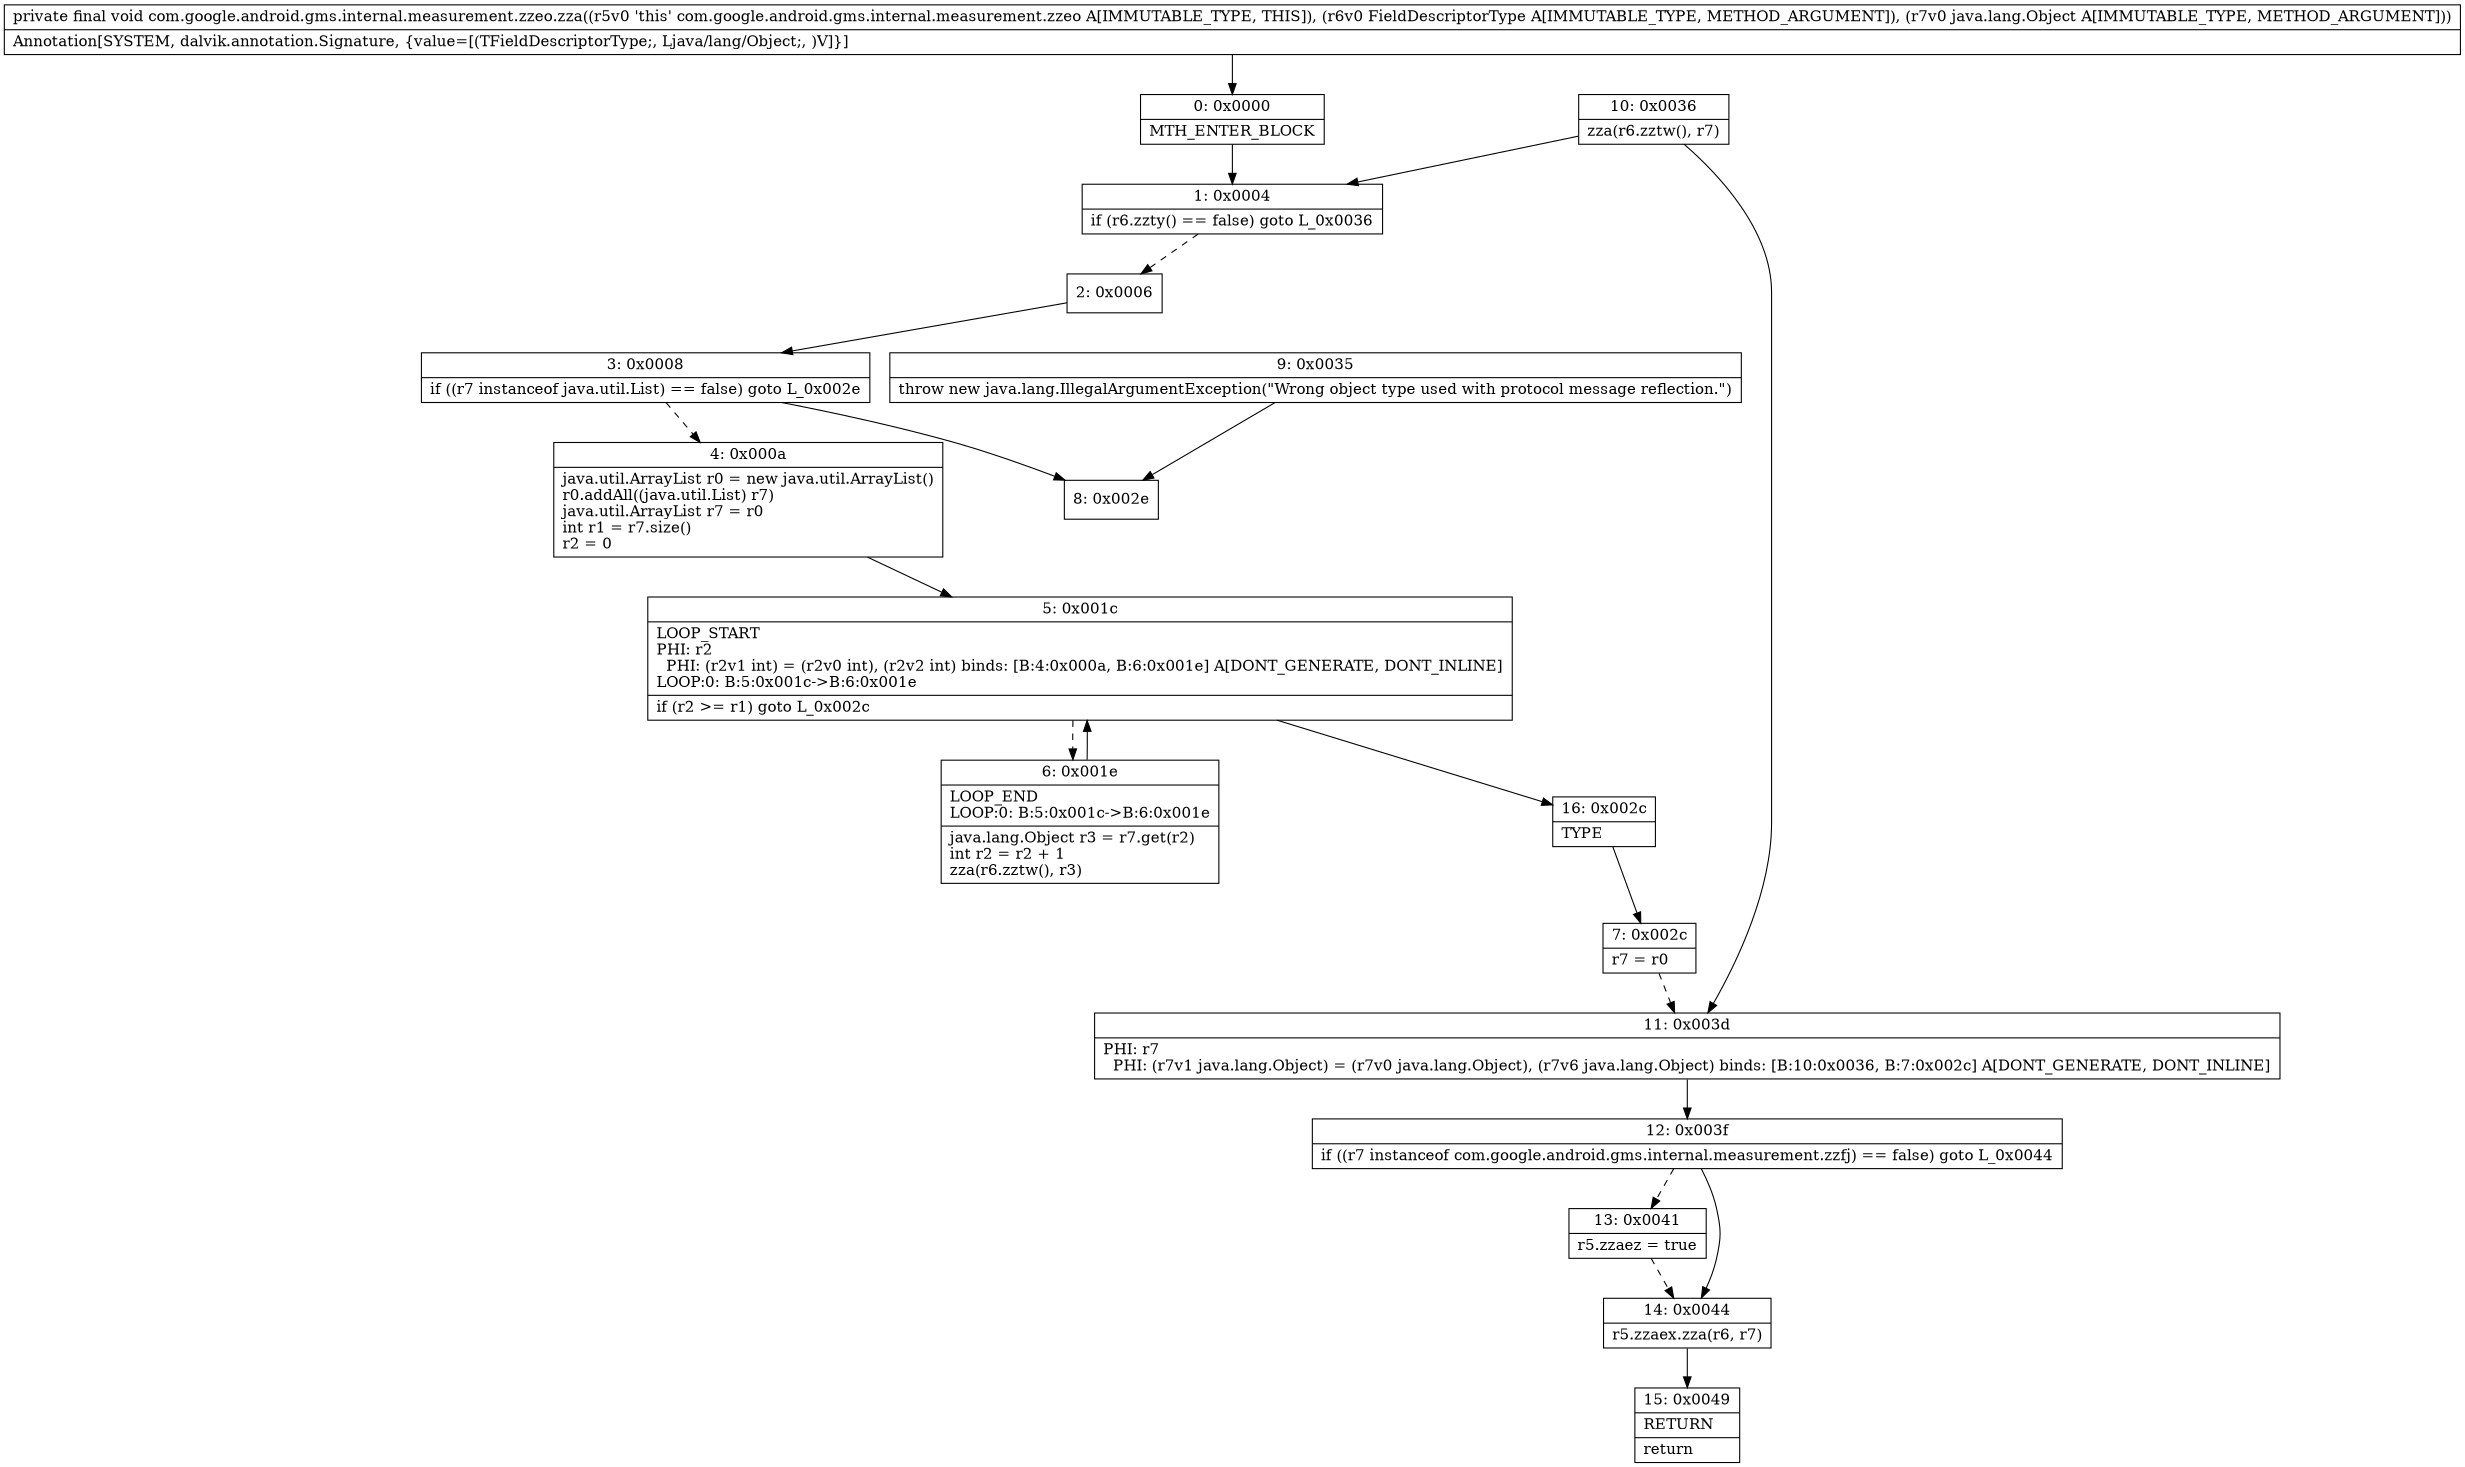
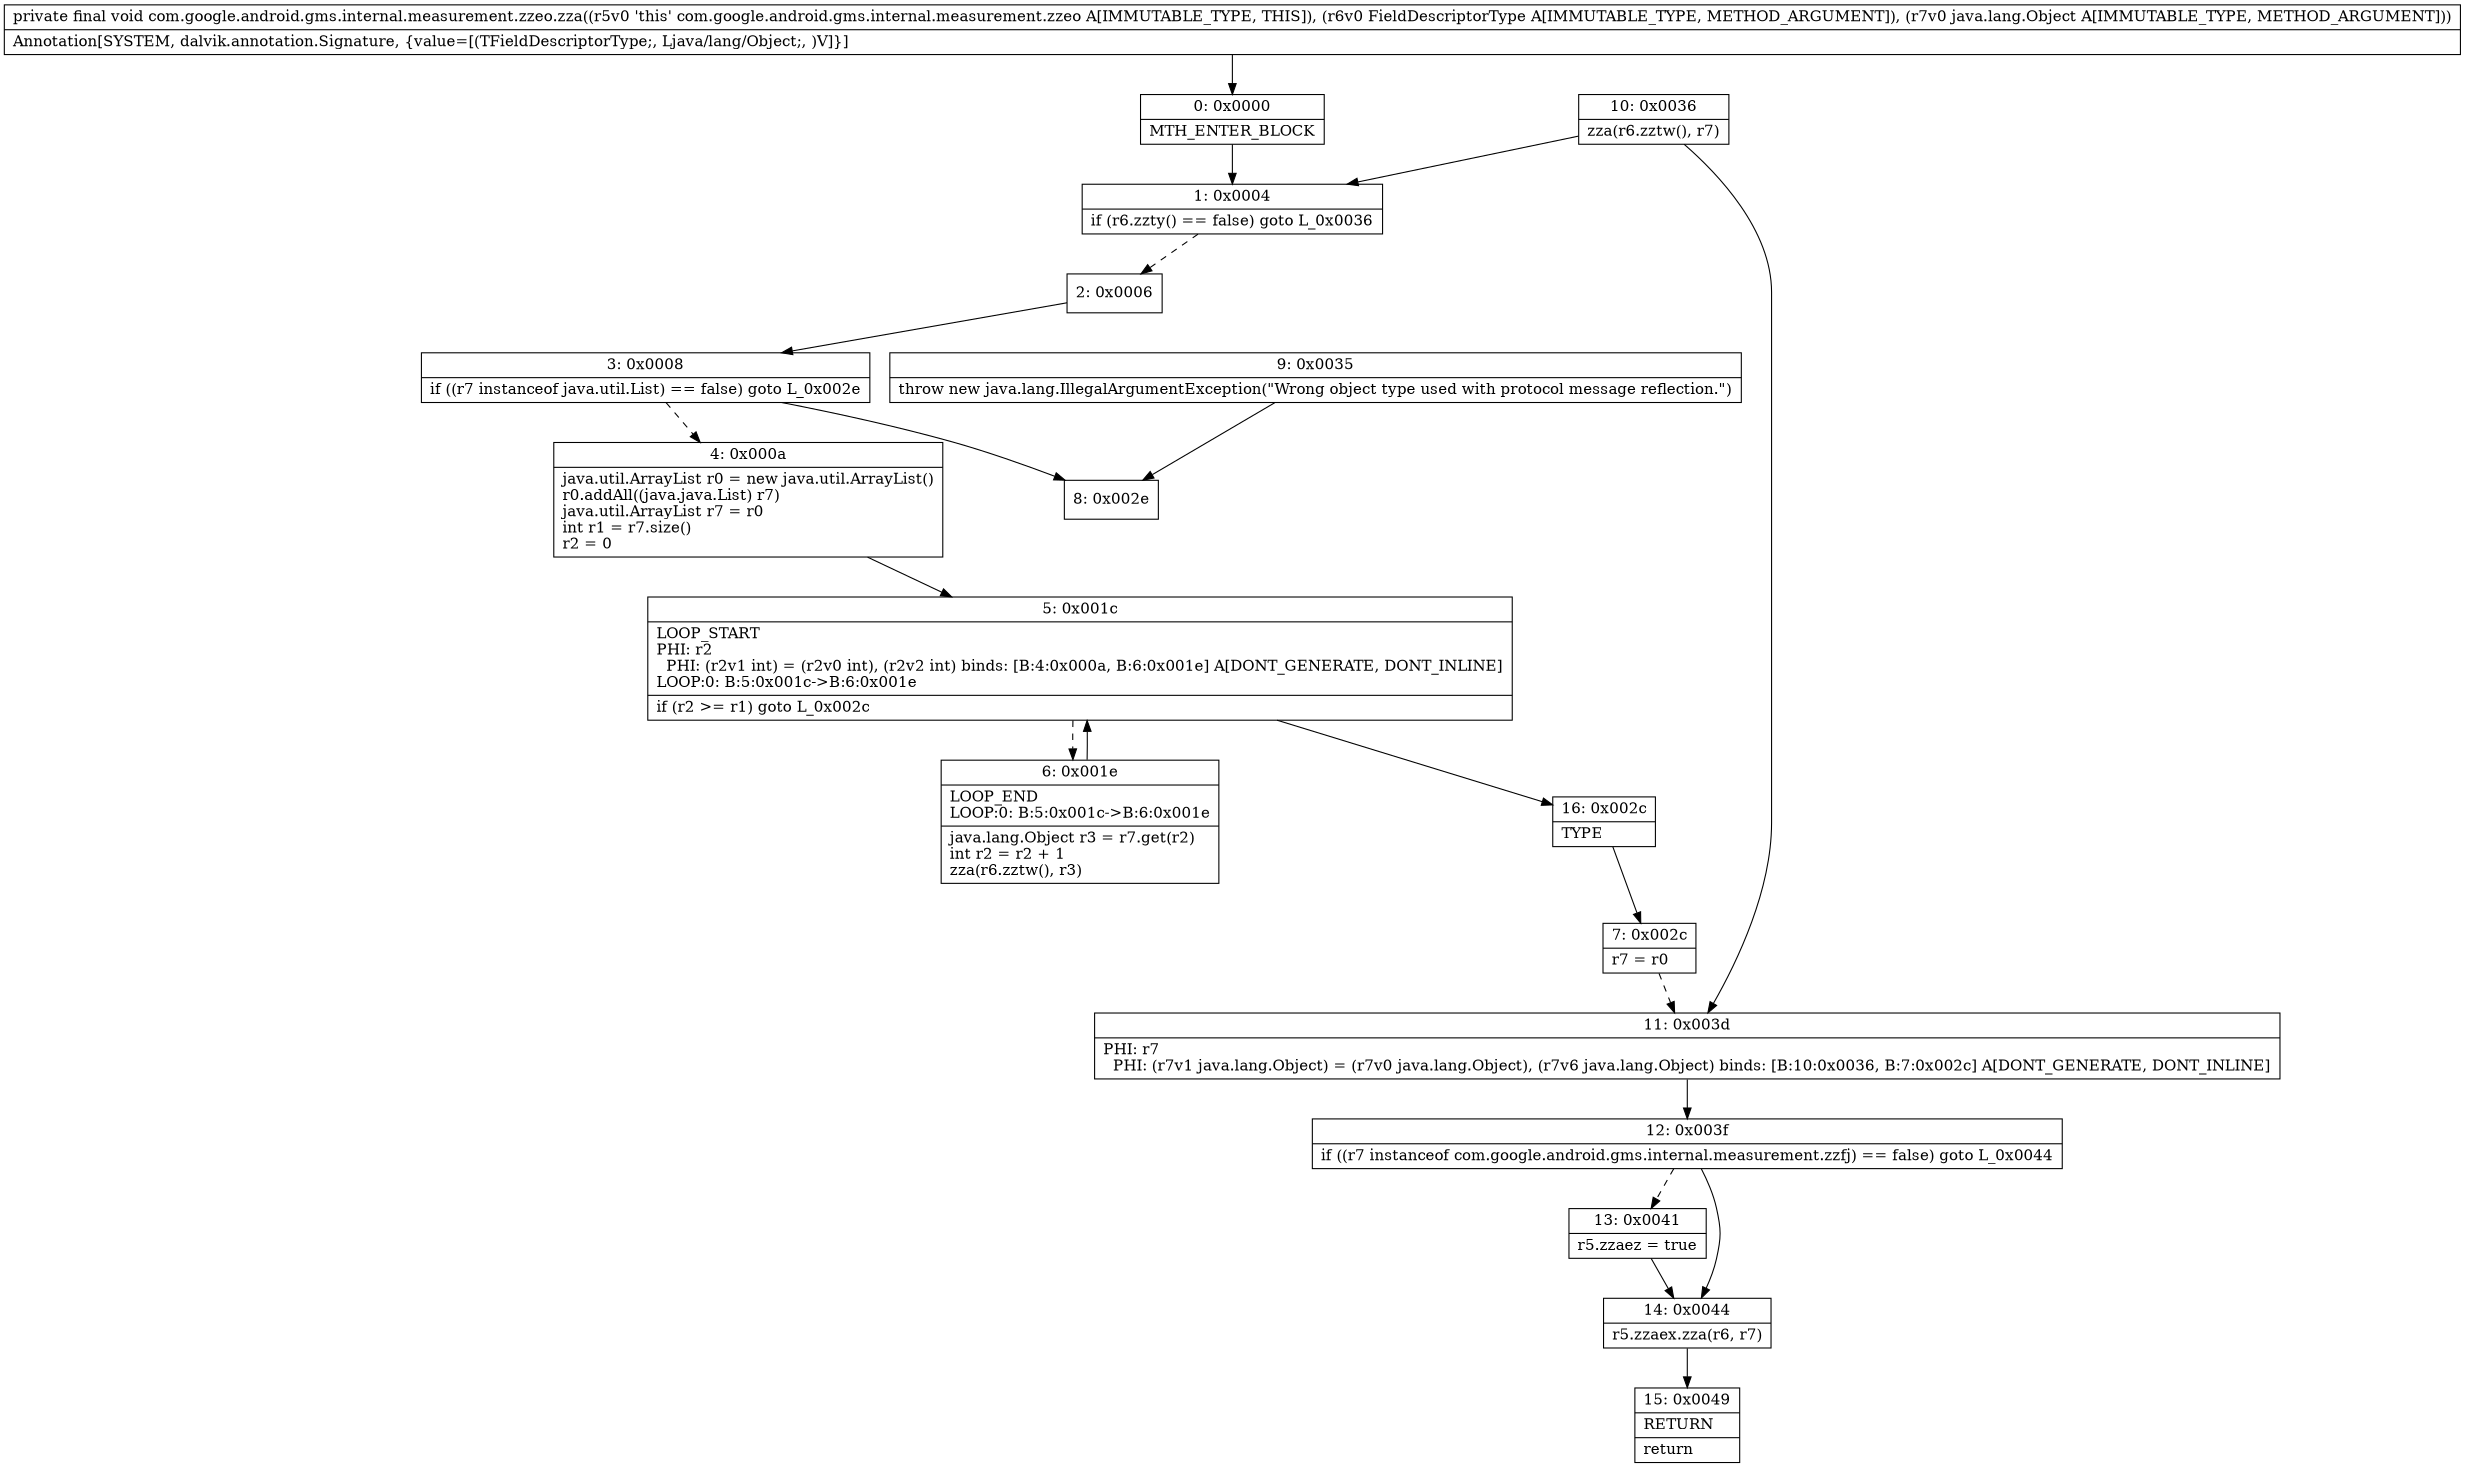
node "4: 0x000a": text "r0.addAll((java.util.List) r7)" -> "r0.addAll((java.java.List) r7)"
edge "13: 0x0041" -> "14: 0x0044": style dashed -> solid
